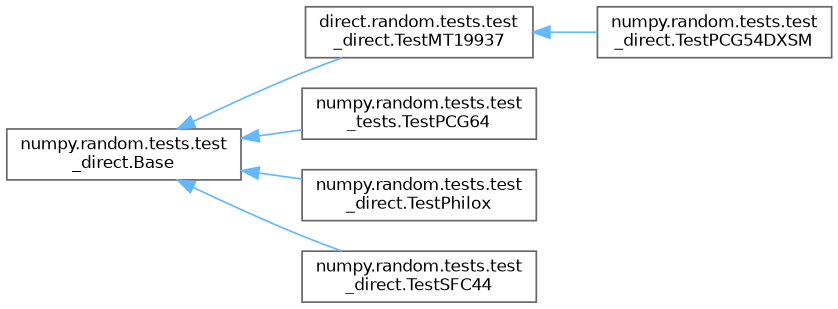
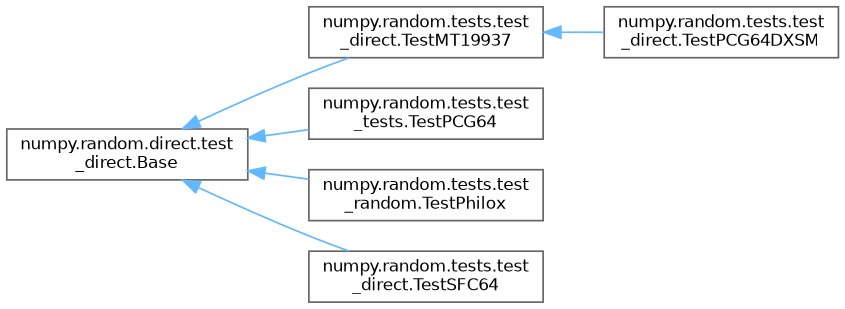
node "direct.random.tests.test _direct.TestMT19937": label "direct.random.tests.test _direct.TestMT19937" -> "numpy.random.tests.test _direct.TestMT19937"
node "numpy.random.tests.test _direct.TestPCG54DXSM": label "numpy.random.tests.test _direct.TestPCG54DXSM" -> "numpy.random.tests.test _direct.TestPCG64DXSM"
node "numpy.random.tests.test _direct.Base": label "numpy.random.tests.test _direct.Base" -> "numpy.random.direct.test _direct.Base"
node "numpy.random.tests.test _direct.TestPhilox": label "numpy.random.tests.test _direct.TestPhilox" -> "numpy.random.tests.test _random.TestPhilox"
node "numpy.random.tests.test _direct.TestSFC44": label "numpy.random.tests.test _direct.TestSFC44" -> "numpy.random.tests.test _direct.TestSFC64"
